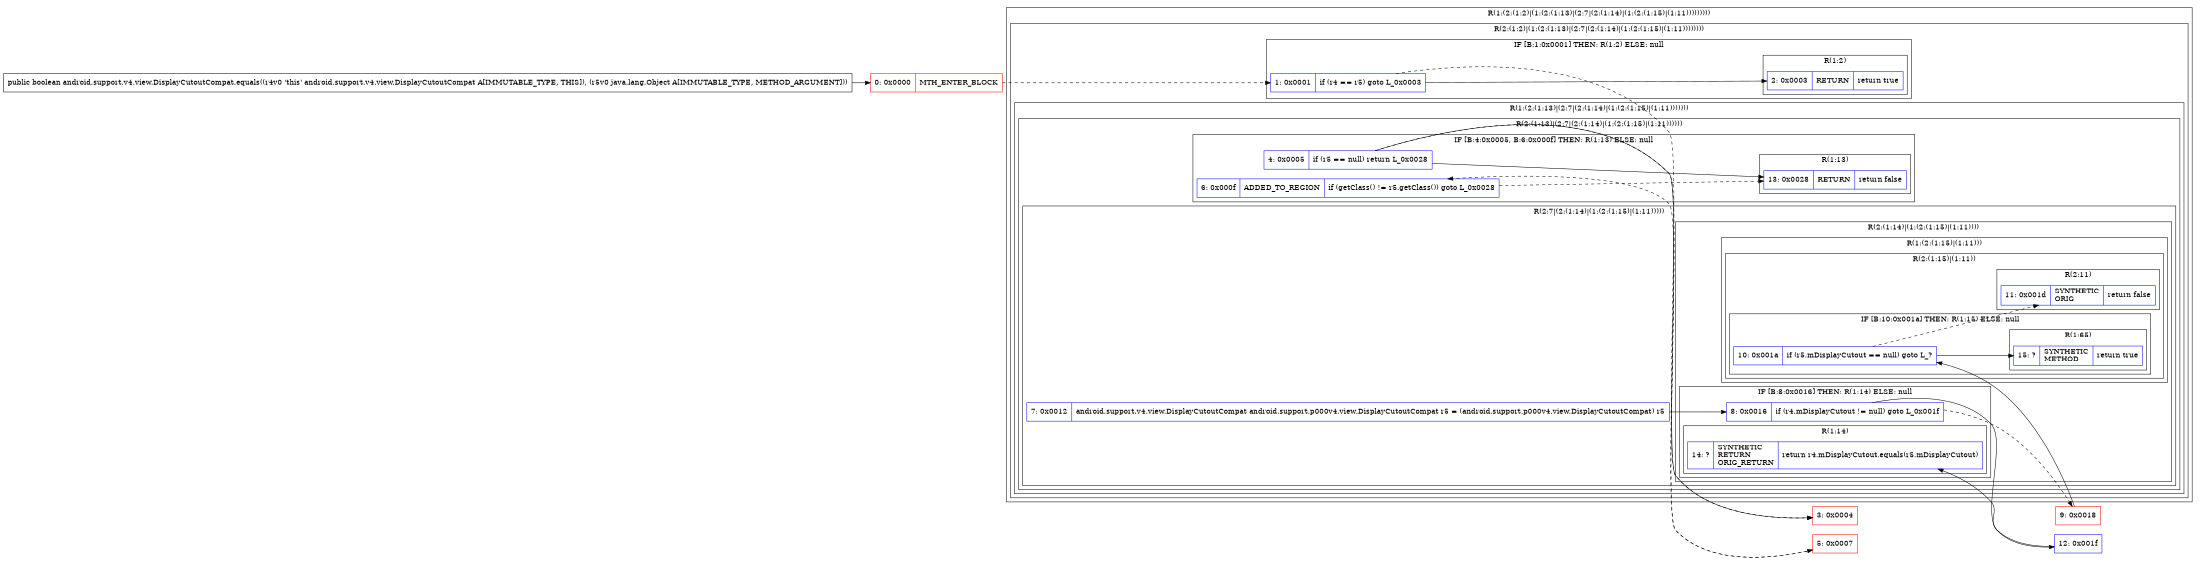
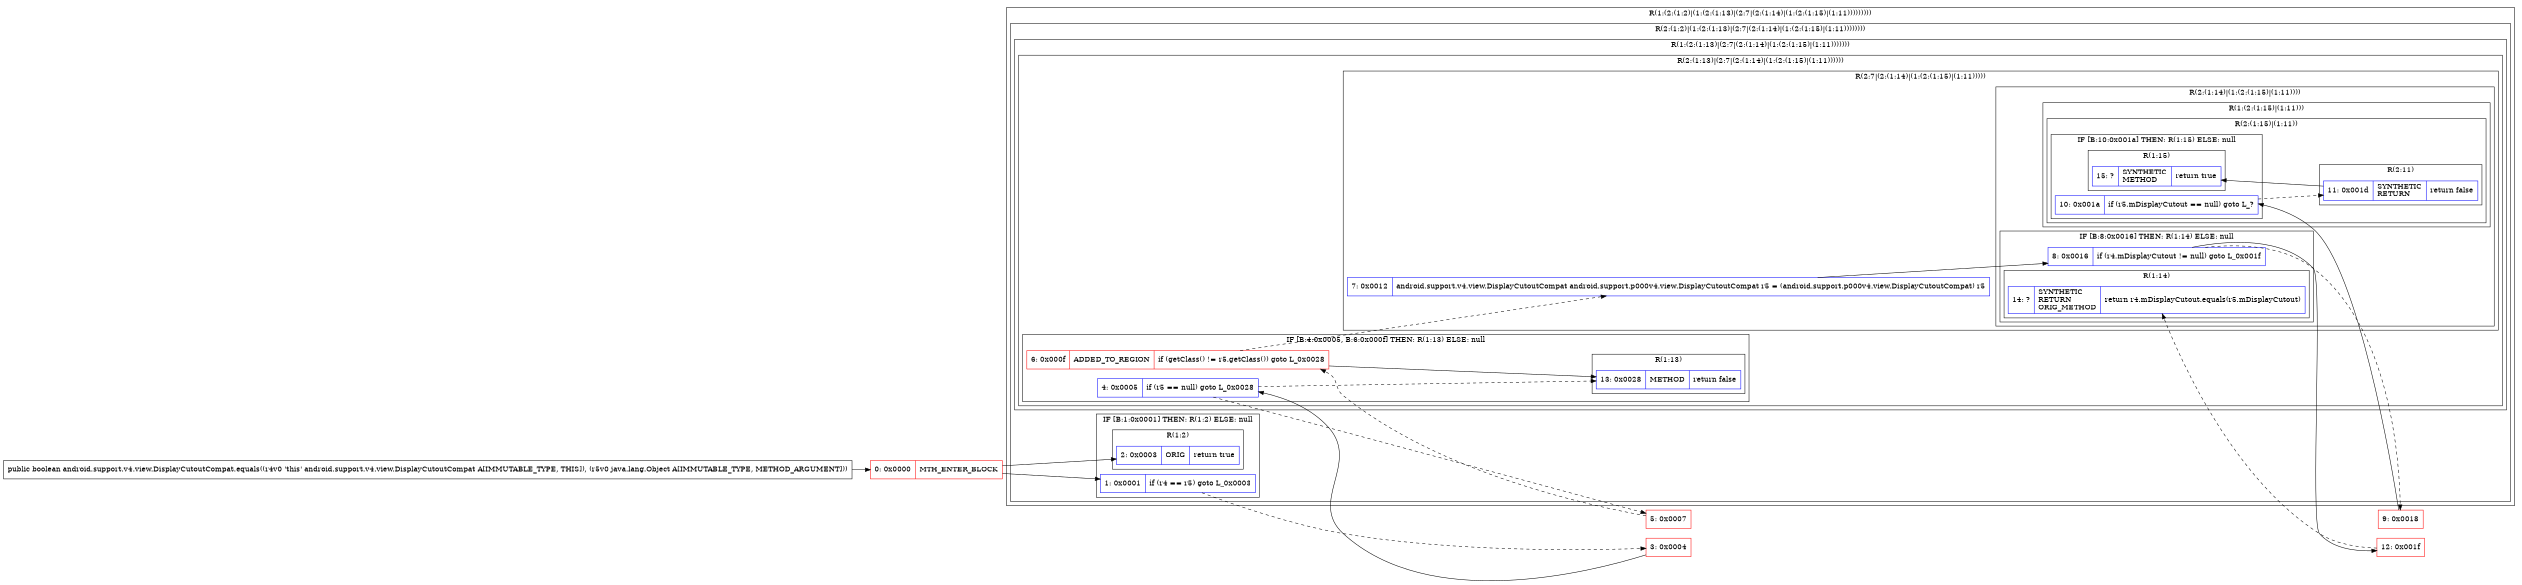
node "2: 0x0003": text "RETURN" -> "ORIG"
edge "1: 0x0001" -> "2: 0x0003": now "0: 0x0000" -> "2: 0x0003"
edge "0: 0x0000" -> "1: 0x0001": style dashed -> solid
node "4: 0x0005": text "if (r5 == null) return L_0x0028" -> "if (r5 == null) goto L_0x0028"
edge "4: 0x0005" -> "13: 0x0028": style solid -> dashed
node "13: 0x0028": text "RETURN" -> "METHOD"
edge "6: 0x000f" -> "13: 0x0028": style dashed -> solid
node "6: 0x000f": color blue -> red
edge "4: 0x0005" -> "3: 0x0004": reversed
node "11: 0x001d": text "ORIG" -> "RETURN"
edge "6: 0x000f" -> "7: 0x0012": added
cluster "R(1:65)": label "R(1:65)" -> "R(1:15)"
edge "10: 0x001a" -> "15: ?": now "11: 0x001d" -> "15: ?"
node "14: ?": text "ORIG_RETURN" -> "ORIG_METHOD"
edge "12: 0x001f" -> "14: ?": style solid -> dashed
node "12: 0x001f": color blue -> red
